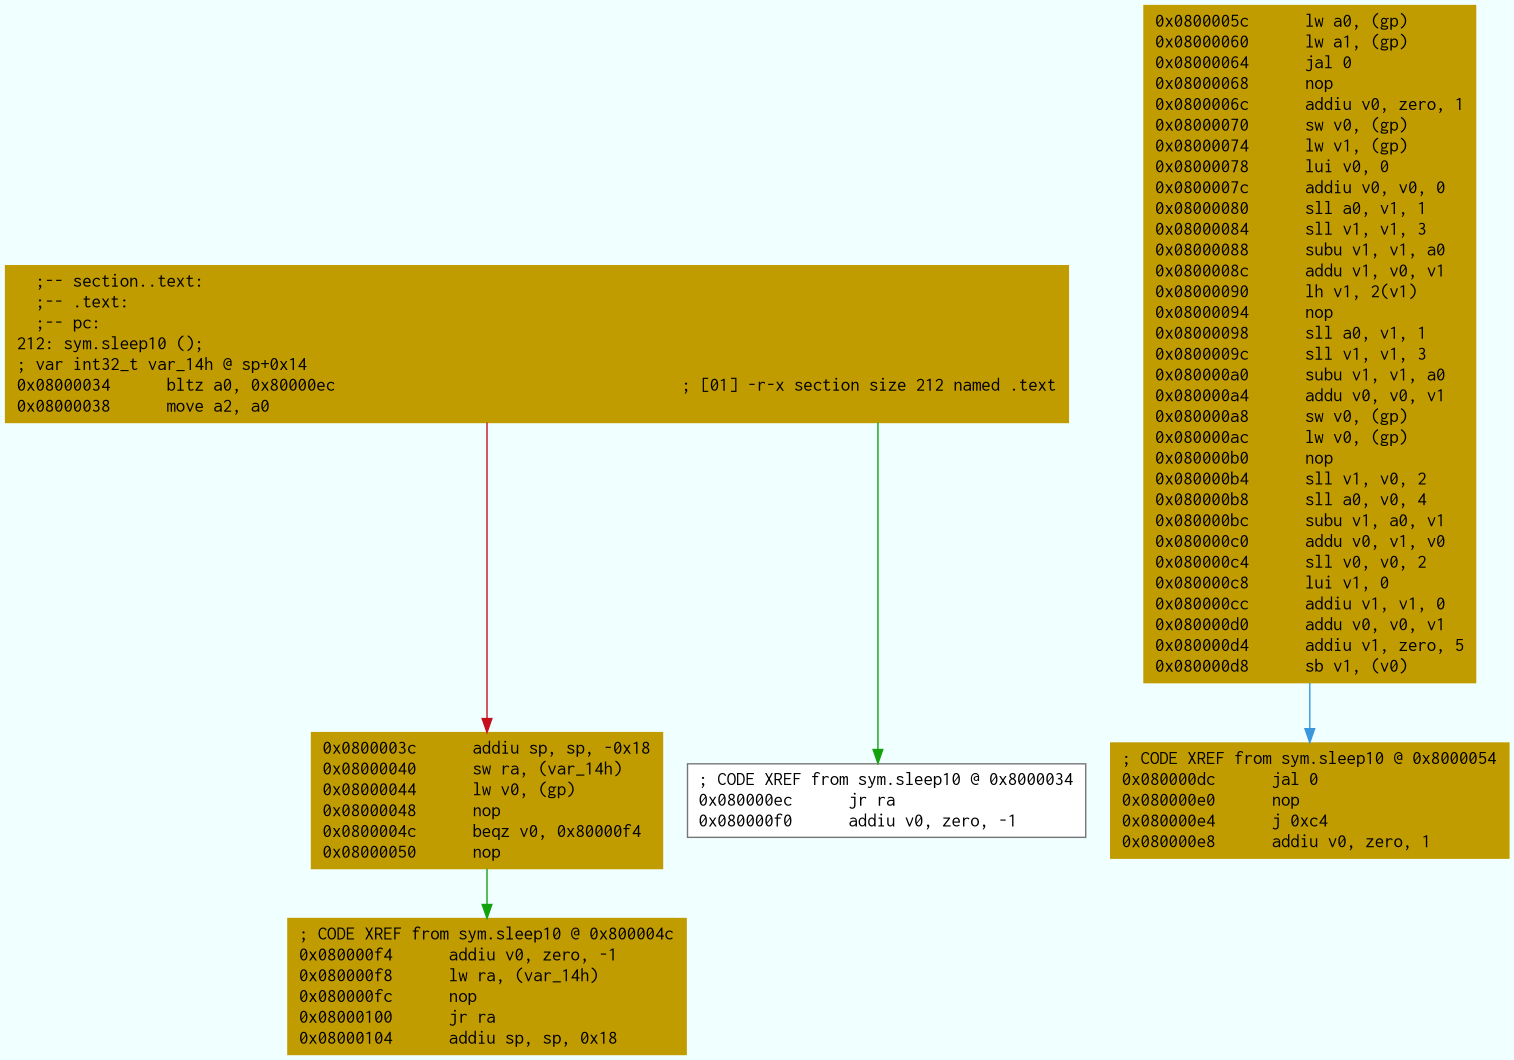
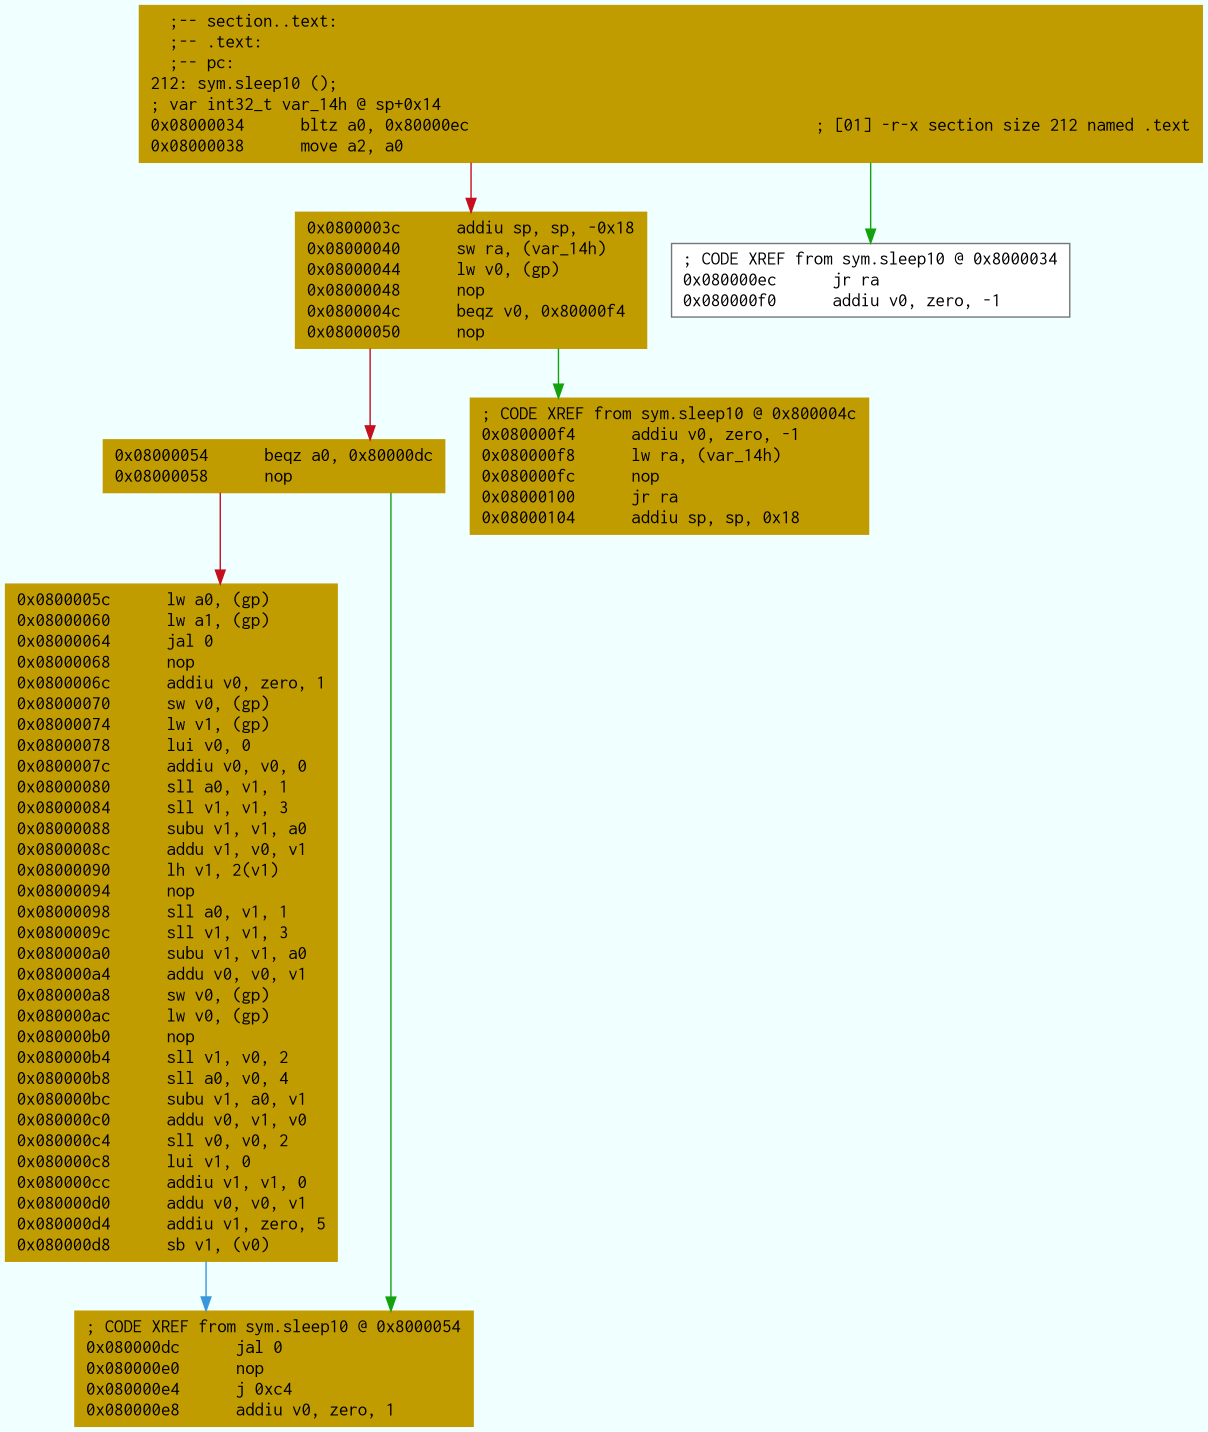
node "0x08000054      beqz a0, 0x80000dc 0x08000058      nop": added
